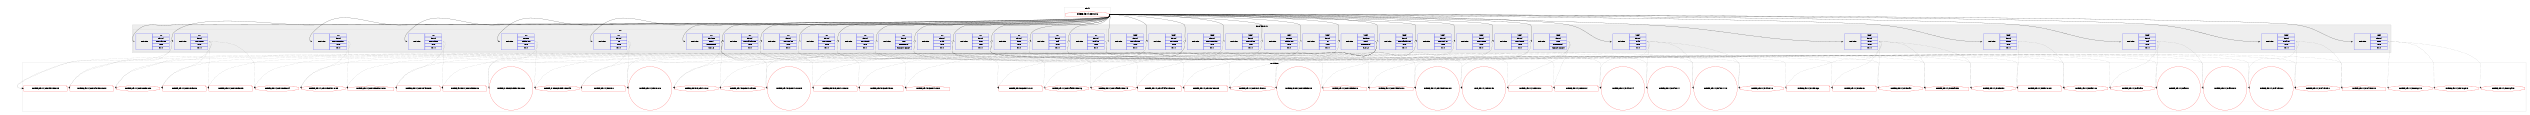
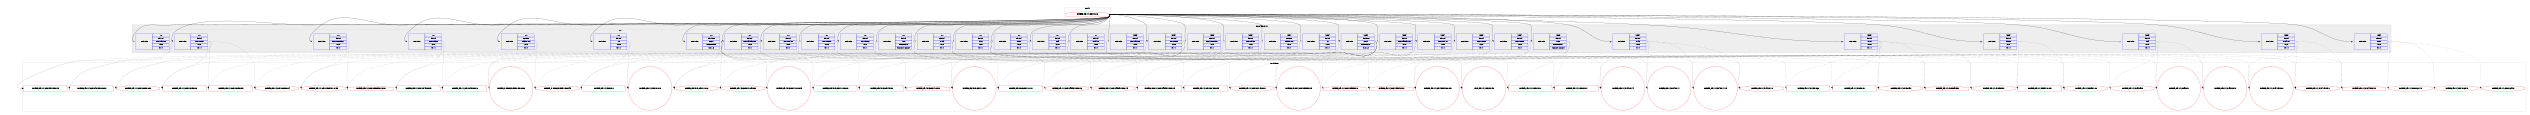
node "portage://format-ml/opam-client-2.1.2": label "portage://format-ml/opam-client-2.1.2" -> "portage://dev-ml/opam-client-2.1.2"
node "portage://dev-lang/ocaml-4.13.1": added
node "portage://dev-ml/opam-file-format-2.1.5": label "portage://dev-ml/opam-file-format-2.1.5" -> "portage://cppo-ml/opam-file-format-2.1.5"
